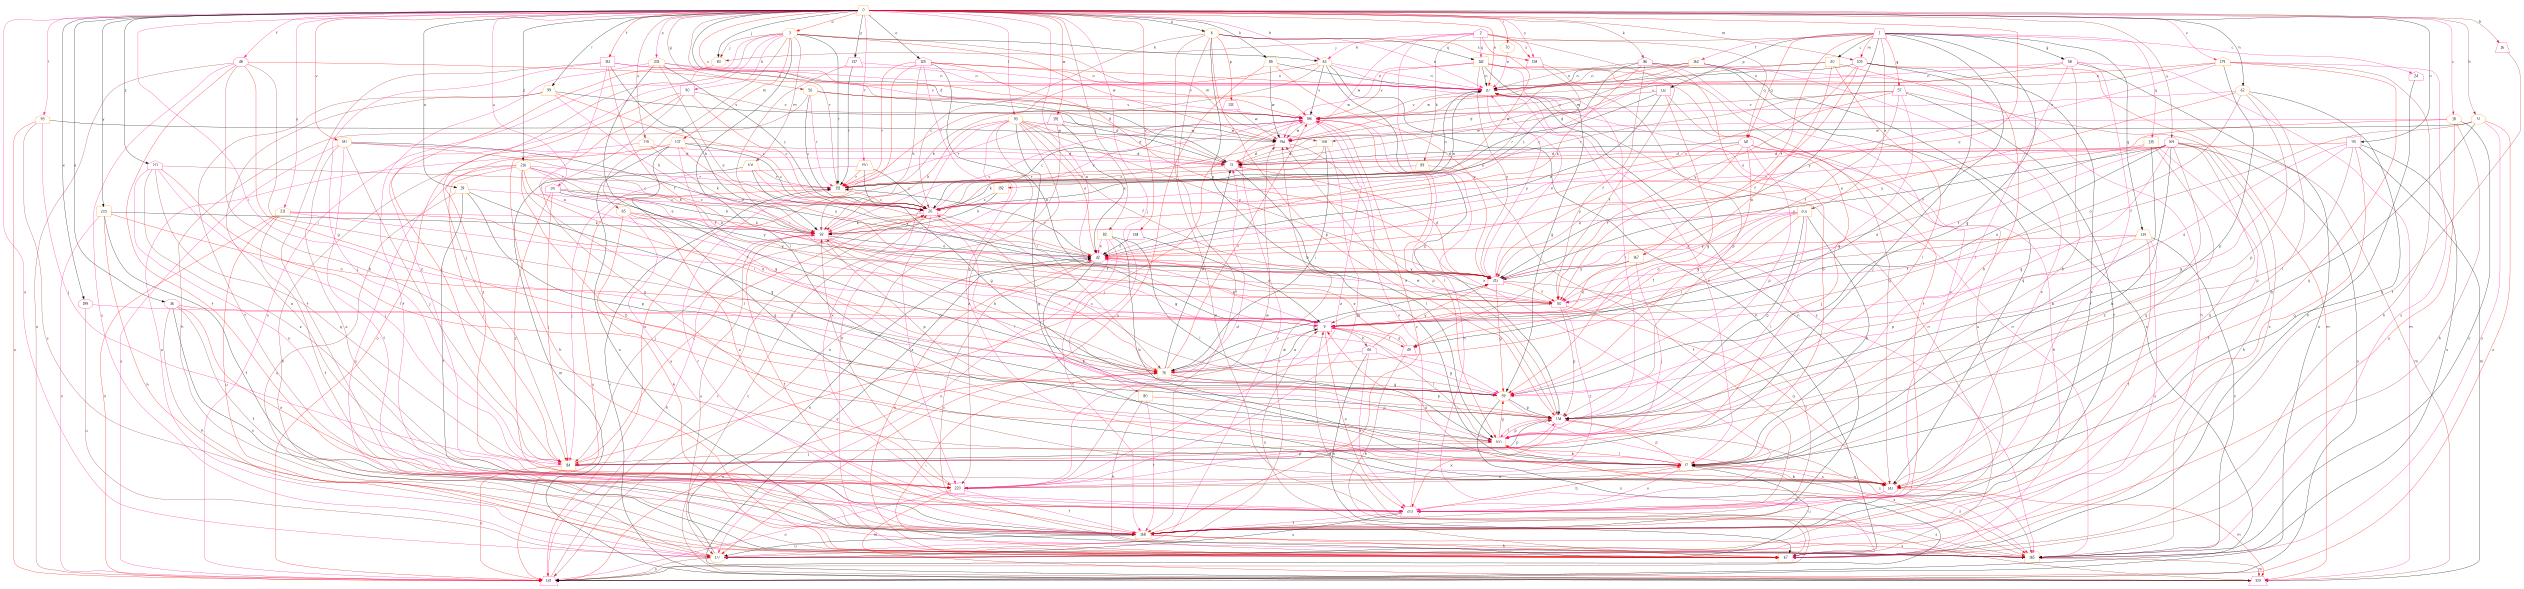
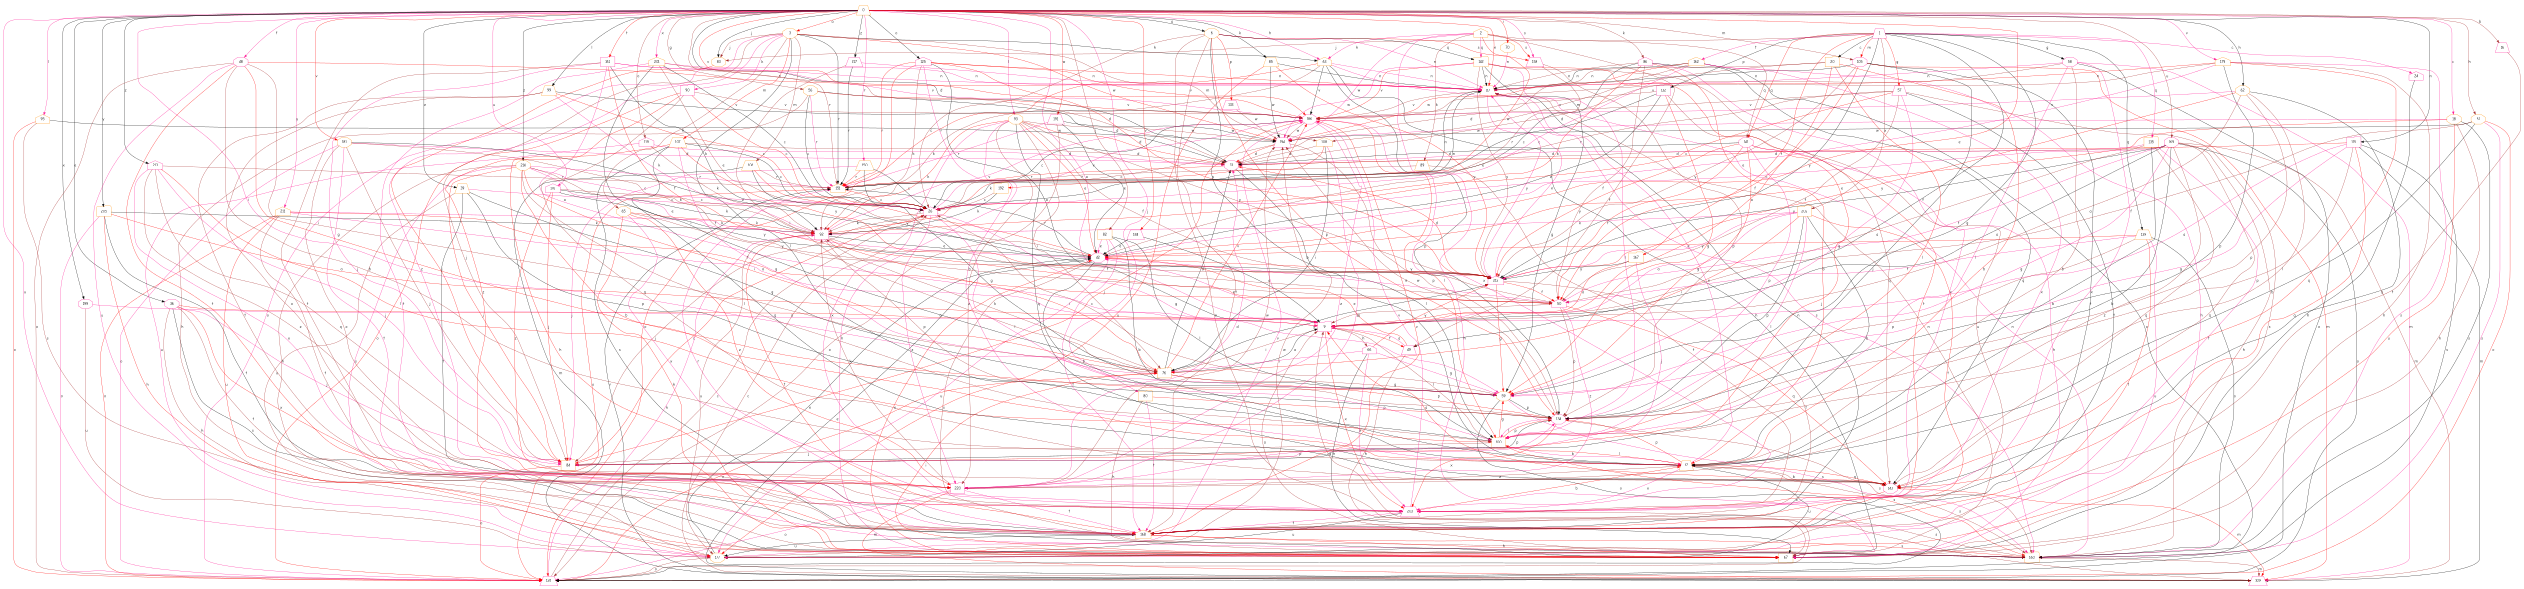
node "2": color deeppink -> darkorange
node "119": color darkorange -> deeppink
edge "202" -> "49": now "202" -> "168"
edge "95" -> "84": now "36" -> "84"
node "165": label "165" -> "160"
